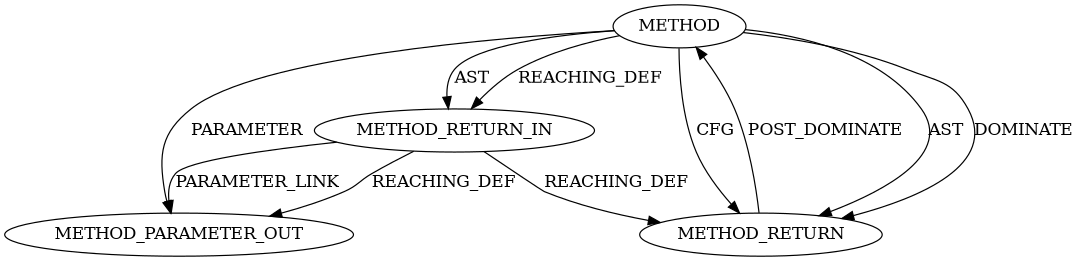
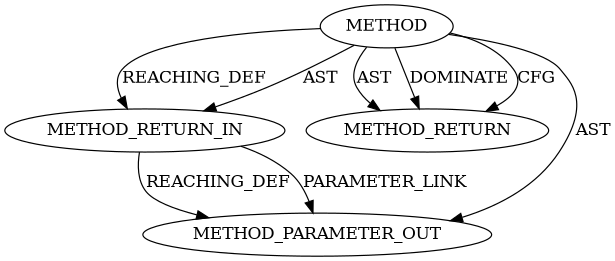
edge "METHOD" -> "METHOD_PARAMETER_OUT": label "PARAMETER" -> "AST"
edge "METHOD_RETURN" -> "METHOD": removed, label "POST_DOMINATE"
edge "METHOD_RETURN_IN" -> "METHOD_RETURN": removed, label "REACHING_DEF"
